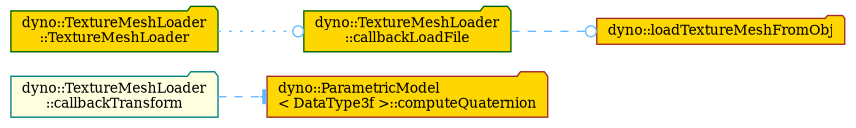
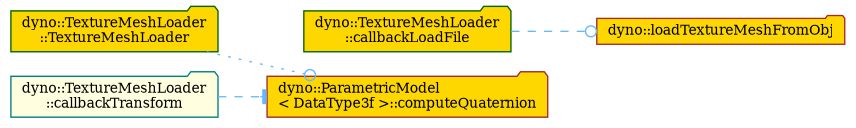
edge "dyno::TextureMeshLoader ::TextureMeshLoader" -> "dyno::TextureMeshLoader ::callbackLoadFile": now "dyno::TextureMeshLoader ::TextureMeshLoader" -> "dyno::ParametricModel < DataType3f >::computeQuaternion"
